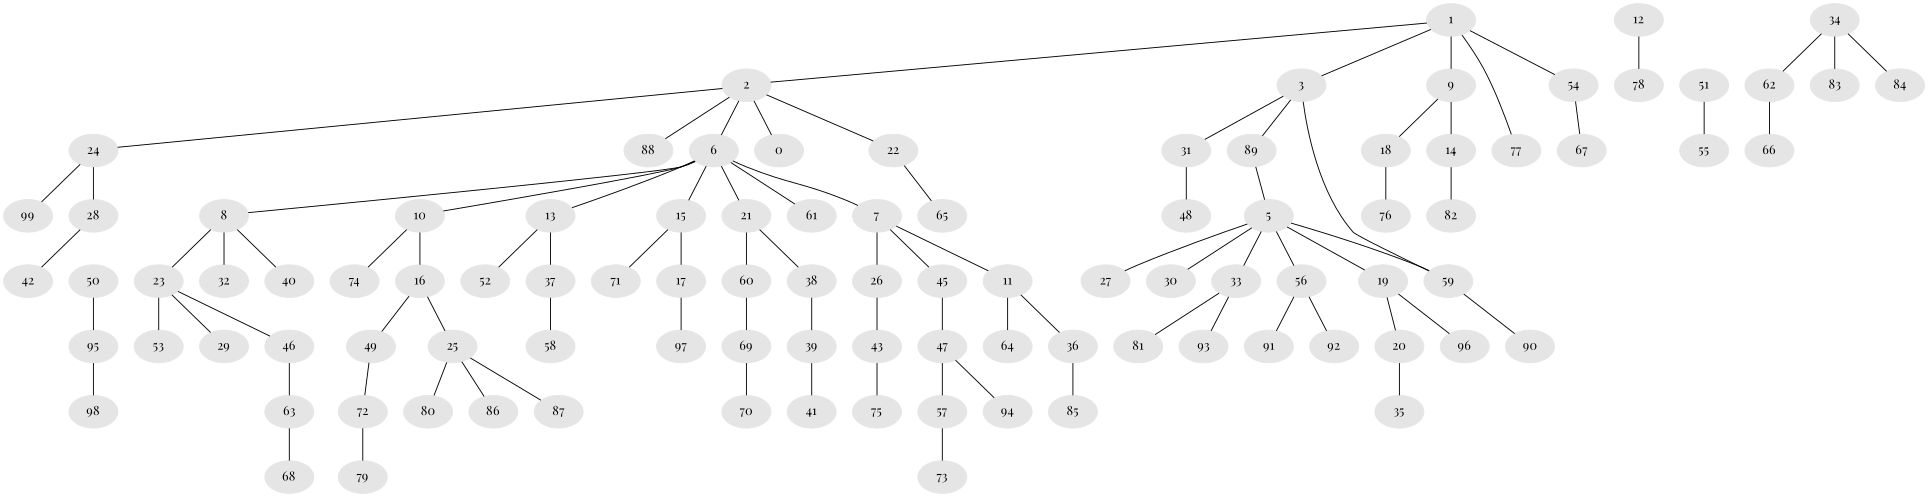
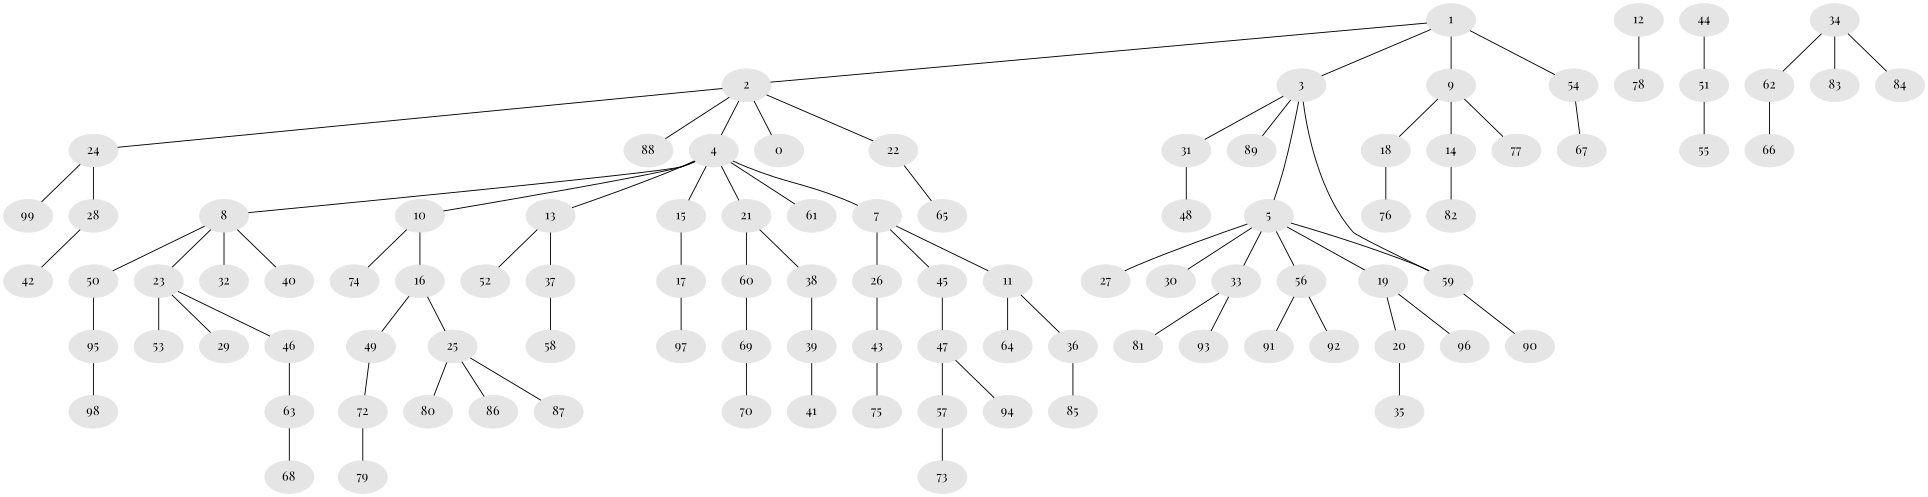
node "44": added
edge "1" -- "77": now "9" -- "77"
node "6": label "6" -> "4"
edge "89" -- "5": now "3" -- "5"
edge "8" -- "50": added
node "71": removed
